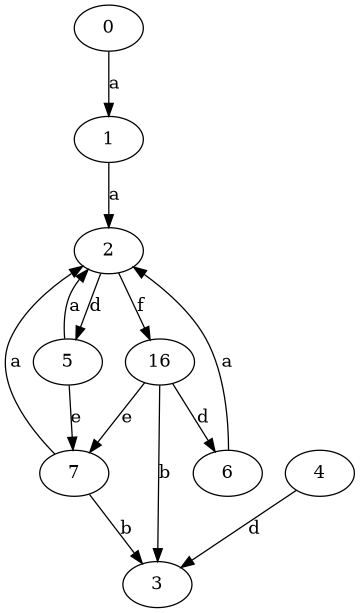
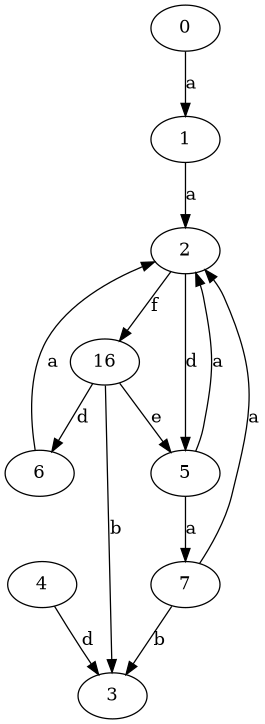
edge "16" -> "7": now "16" -> "5"
edge "5" -> "7": label "e" -> "a"
